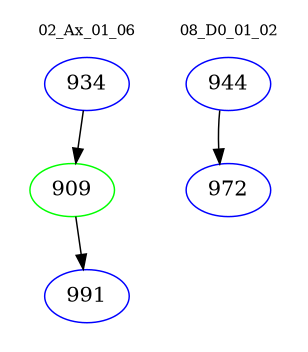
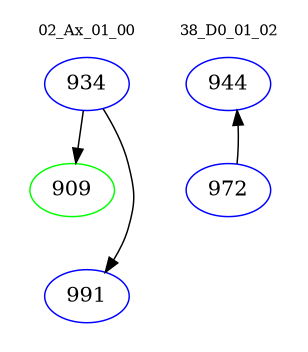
cluster "02_Ax_01_06": label "02_Ax_01_06" -> "02_Ax_01_00"
cluster "08_D0_01_02": label "08_D0_01_02" -> "38_D0_01_02"
edge "944" -> "972": reversed
edge "909" -> "991": now "934" -> "991"
